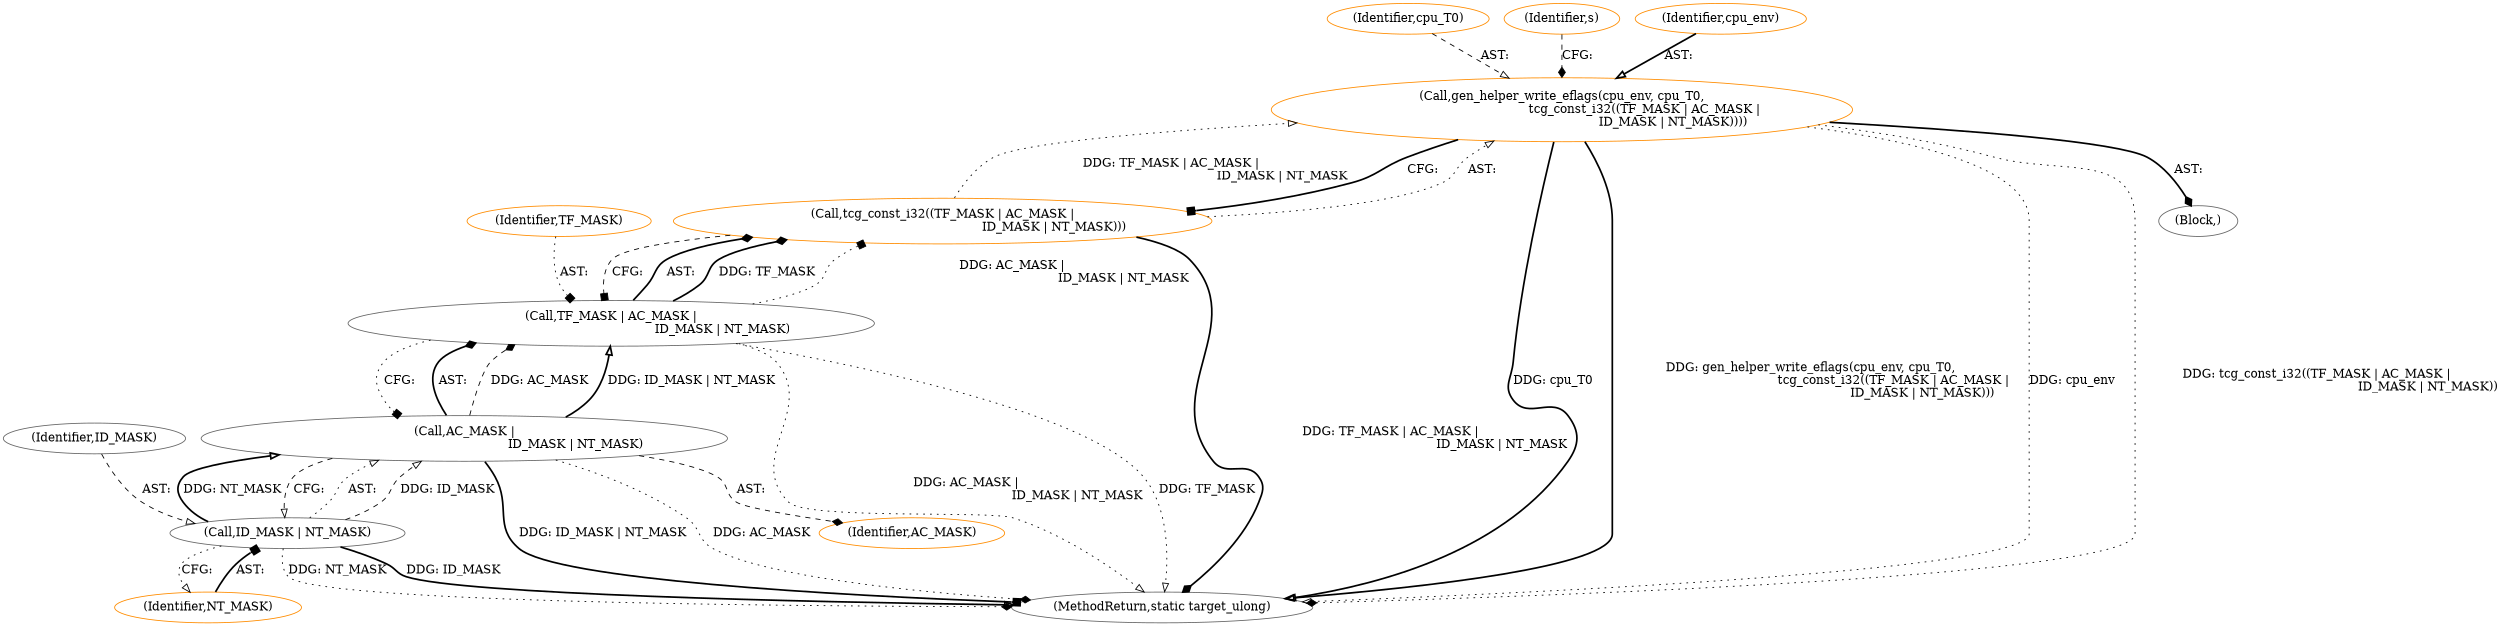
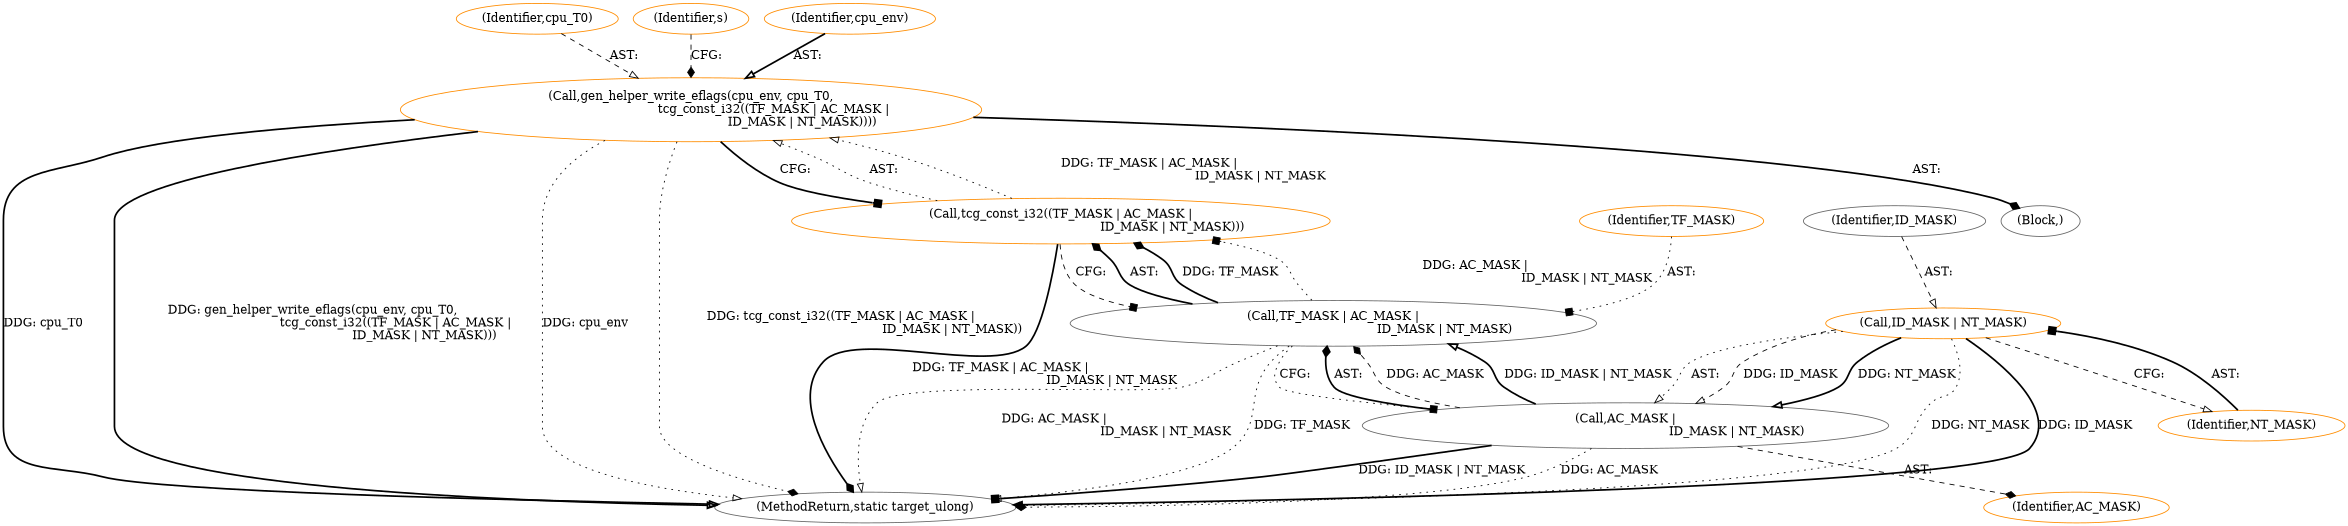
edge "(Call,AC_MASK | ID_MASK | NT_MASK)" -> "(Call,ID_MASK | NT_MASK)": removed, label "CFG:"
node "(Call,ID_MASK | NT_MASK)": color gray40 -> darkorange
edge "(Call,ID_MASK | NT_MASK)" -> "(Identifier,NT_MASK)": style dotted -> dashed
